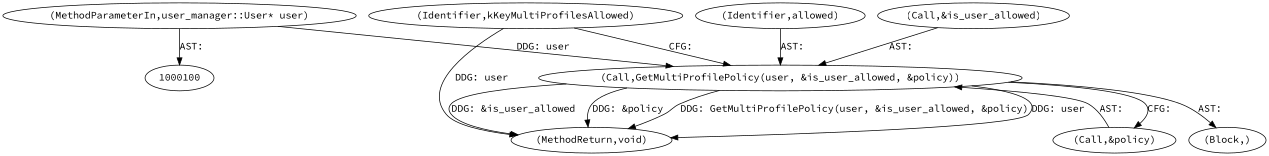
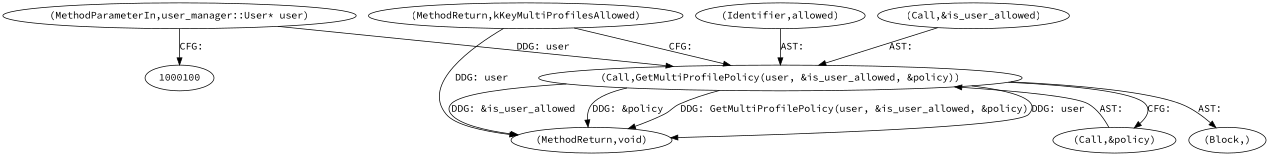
node "(Identifier,kKeyMultiProfilesAllowed)": label "(Identifier,kKeyMultiProfilesAllowed)" -> "(MethodReturn,kKeyMultiProfilesAllowed)"
edge "(MethodParameterIn,user_manager::User* user)" -> "1000100": label "AST: " -> "CFG: "
